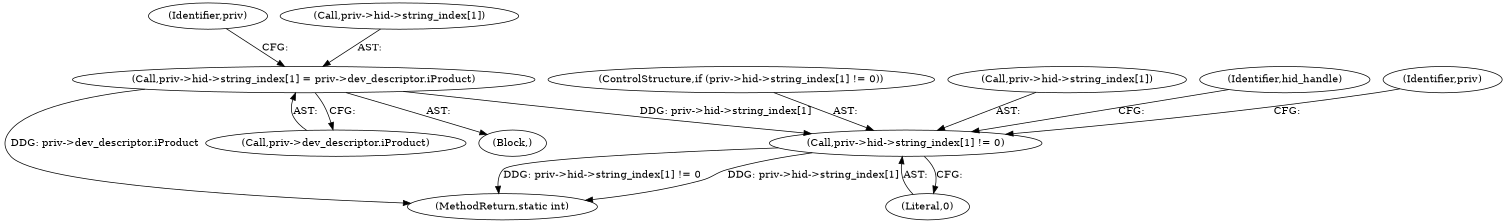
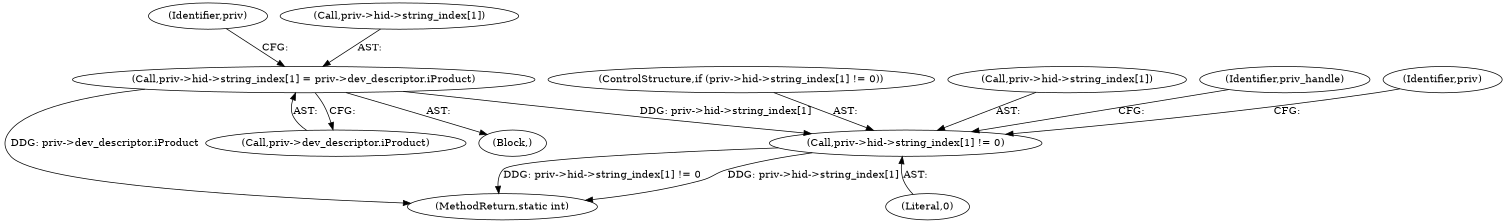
node "(Identifier,hid_handle)": label "(Identifier,hid_handle)" -> "(Identifier,priv_handle)"
edge "(Call,priv->hid->string_index[1] != 0)" -> "(Literal,0)": removed, label "CFG:"
